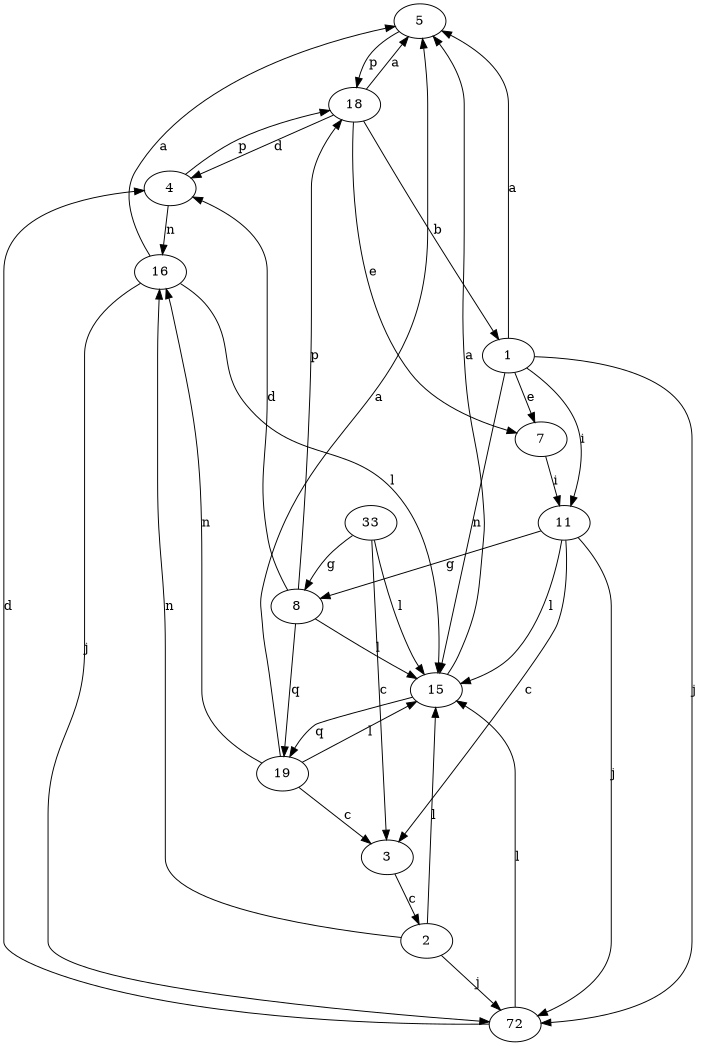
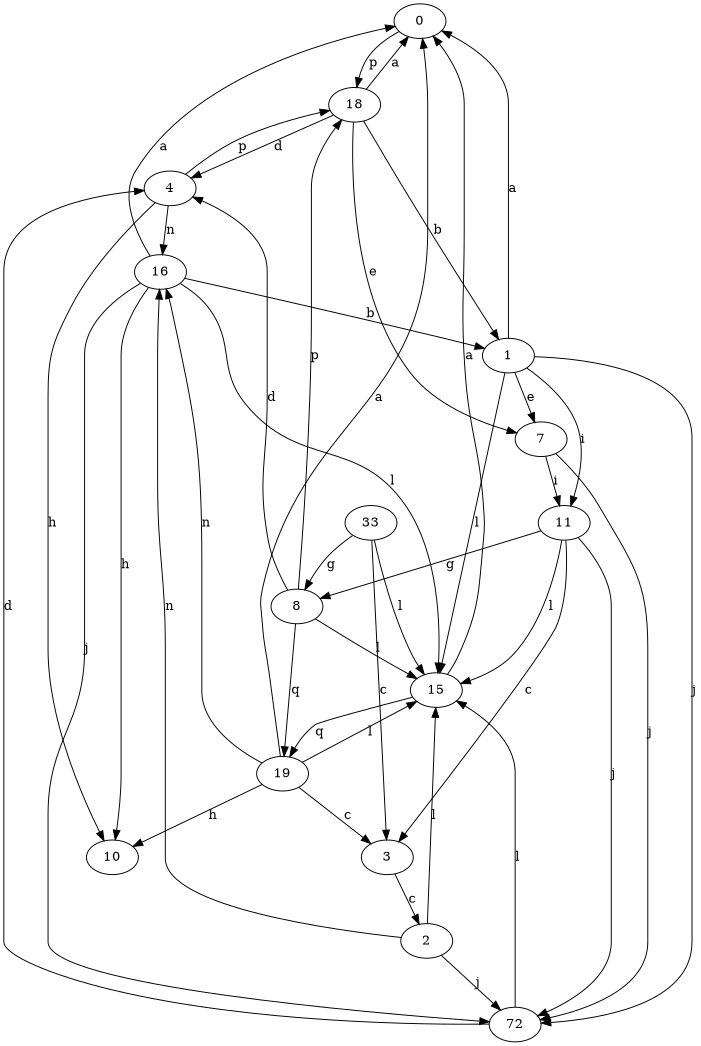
node "5": label "5" -> "0"
edge "16" -> "1": added, label "b"
edge "1" -> "15": label "n" -> "l"
edge "7" -> "72": added, label "j"
node "10": added
